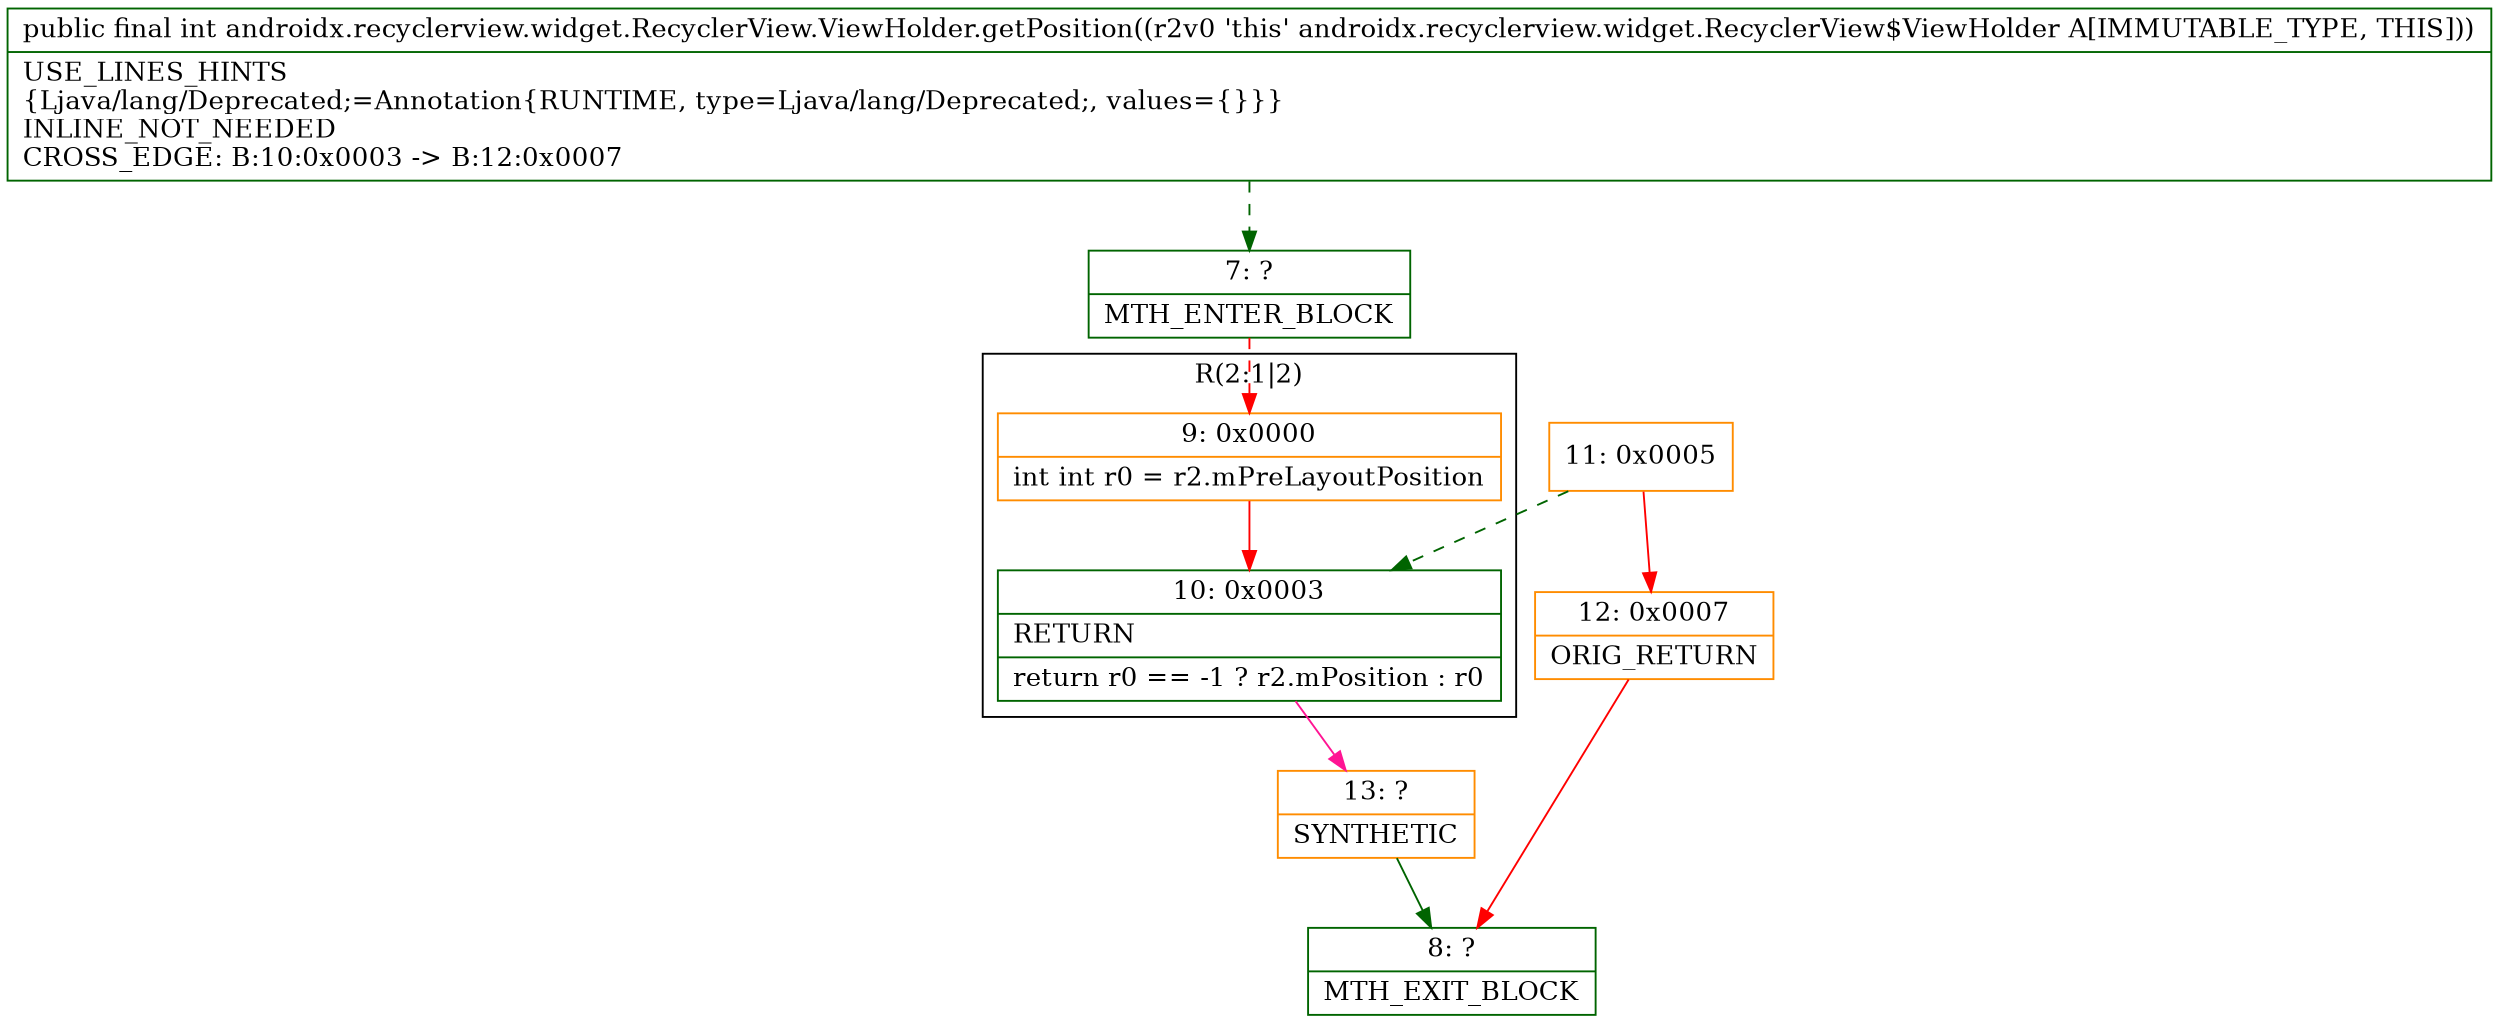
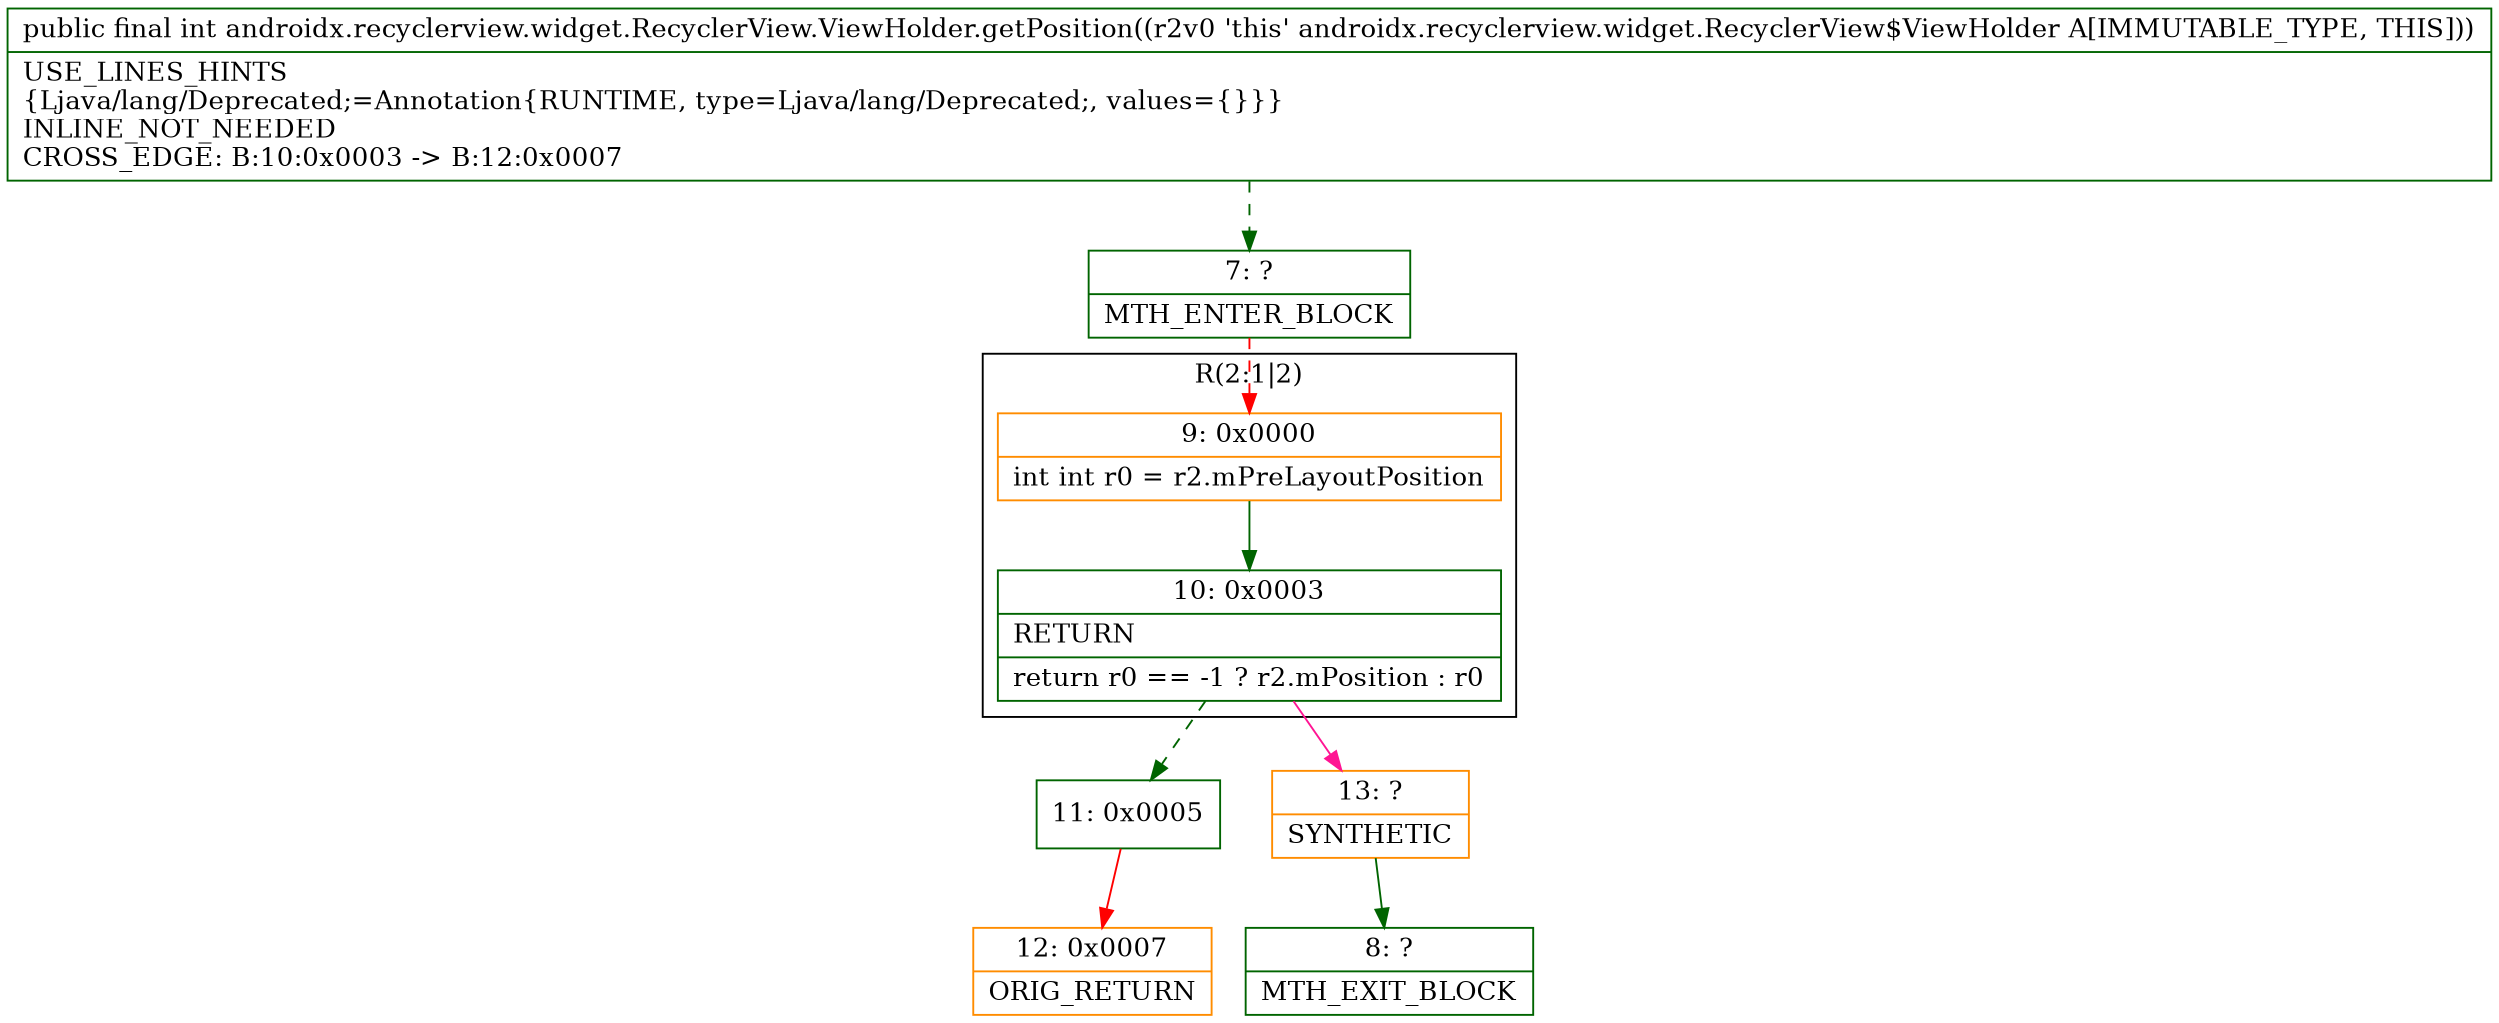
node "11: 0x0005": color darkorange -> darkgreen
edge "9: 0x0000" -> "10: 0x0003": color red -> darkgreen
edge "11: 0x0005" -> "10: 0x0003": reversed
edge "12: 0x0007" -> "8: ?": removed
